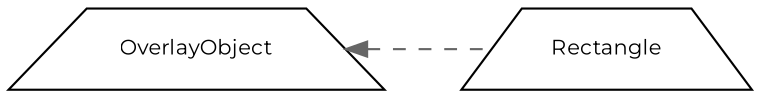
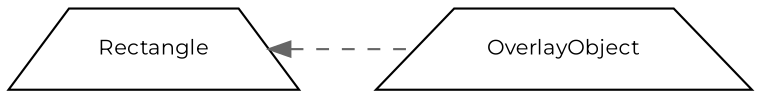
edge "Rectangle" -> "OverlayObject": reversed
